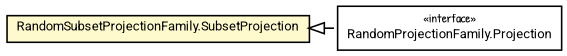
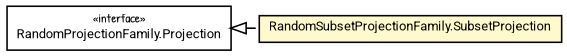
edge "RandomProjectionFamily.Projection" -> "RandomSubsetProjectionFamily.SubsetProjection": reversed
